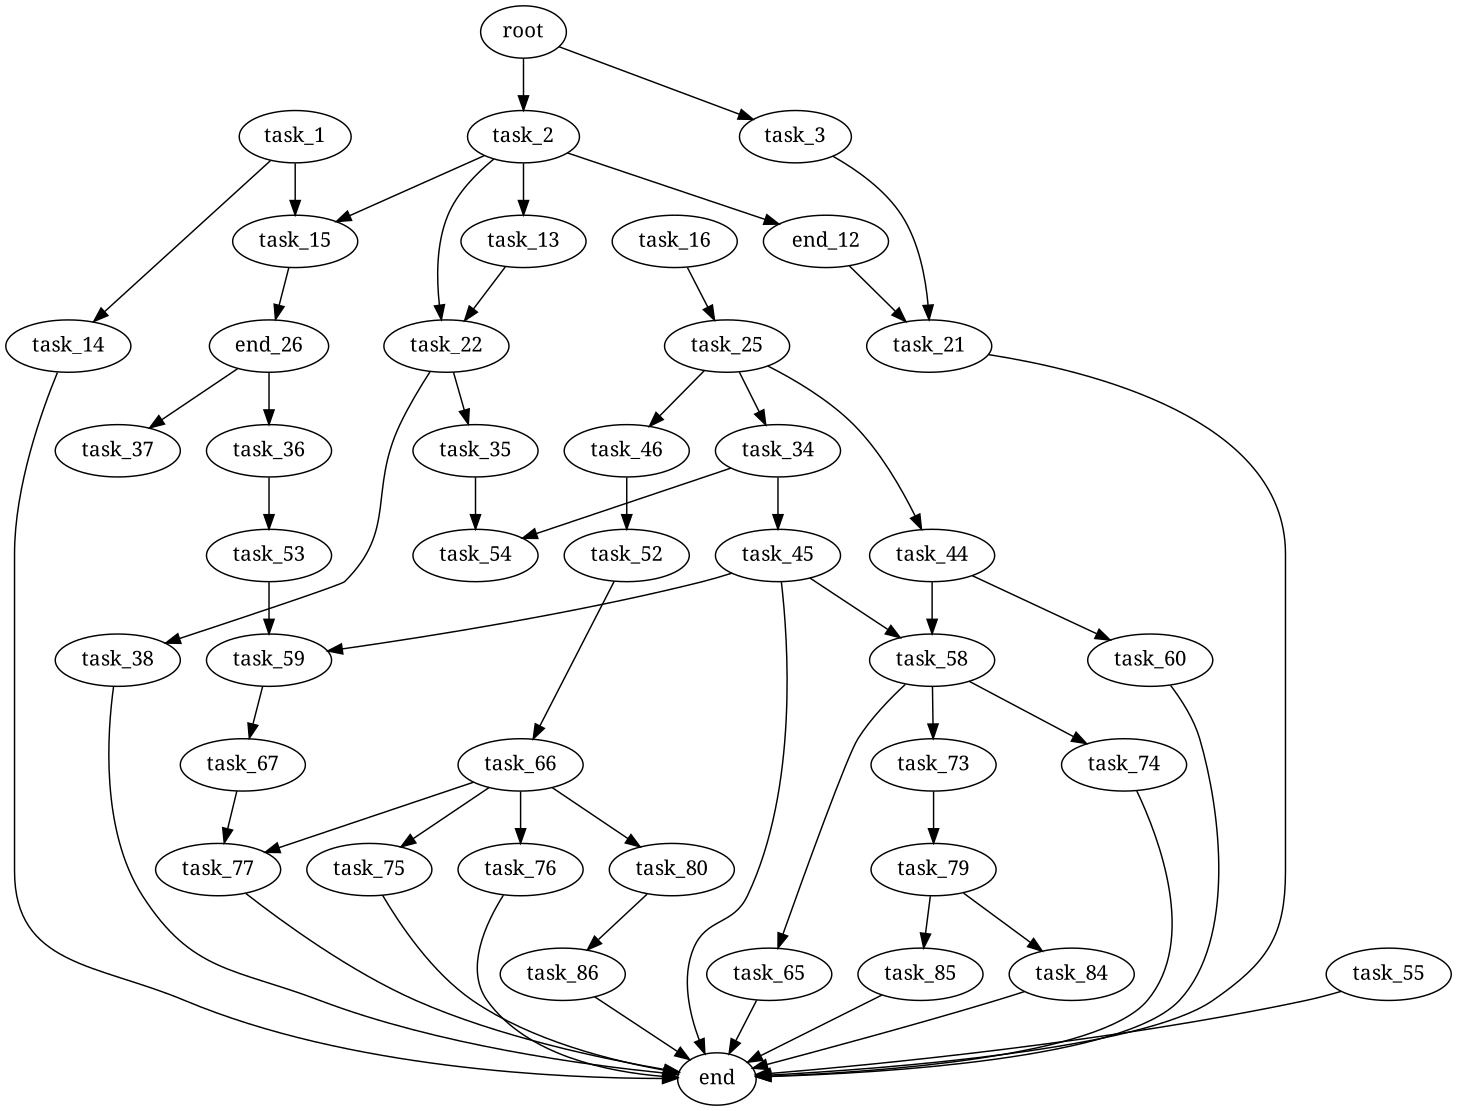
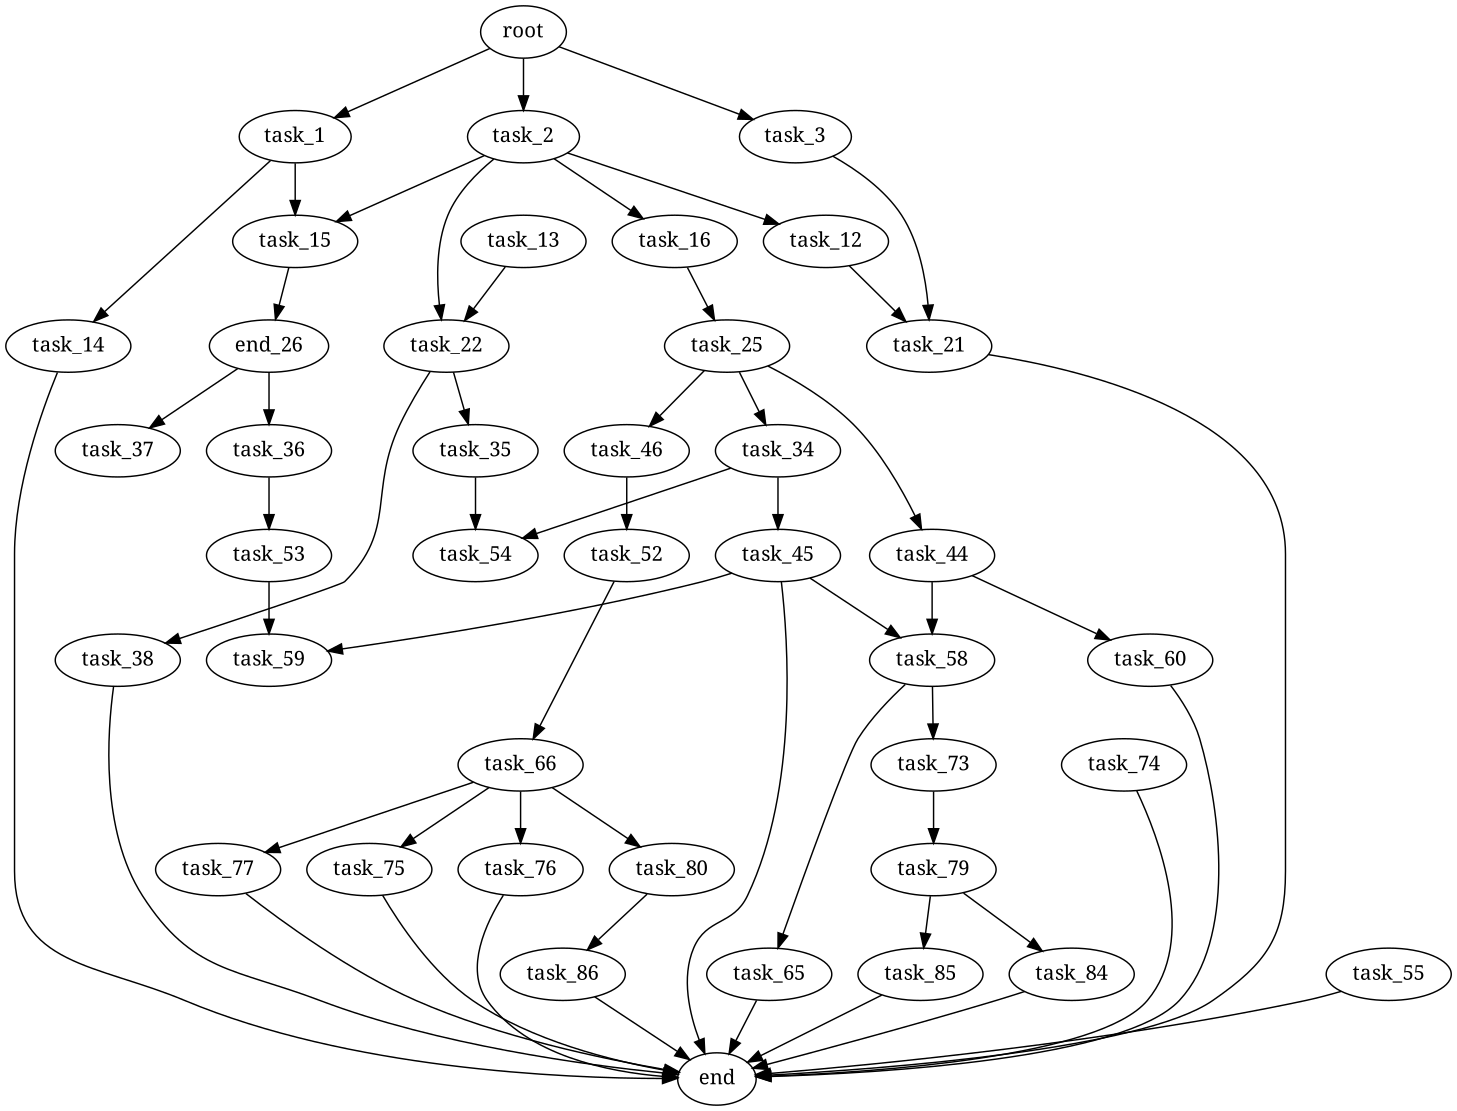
edge "root" -> "task_1": added
edge "task_2" -> "task_13": now "task_2" -> "task_16"
node "end_12": label "end_12" -> "task_12"
edge "task_58" -> "task_74": removed
node "task_67": removed
